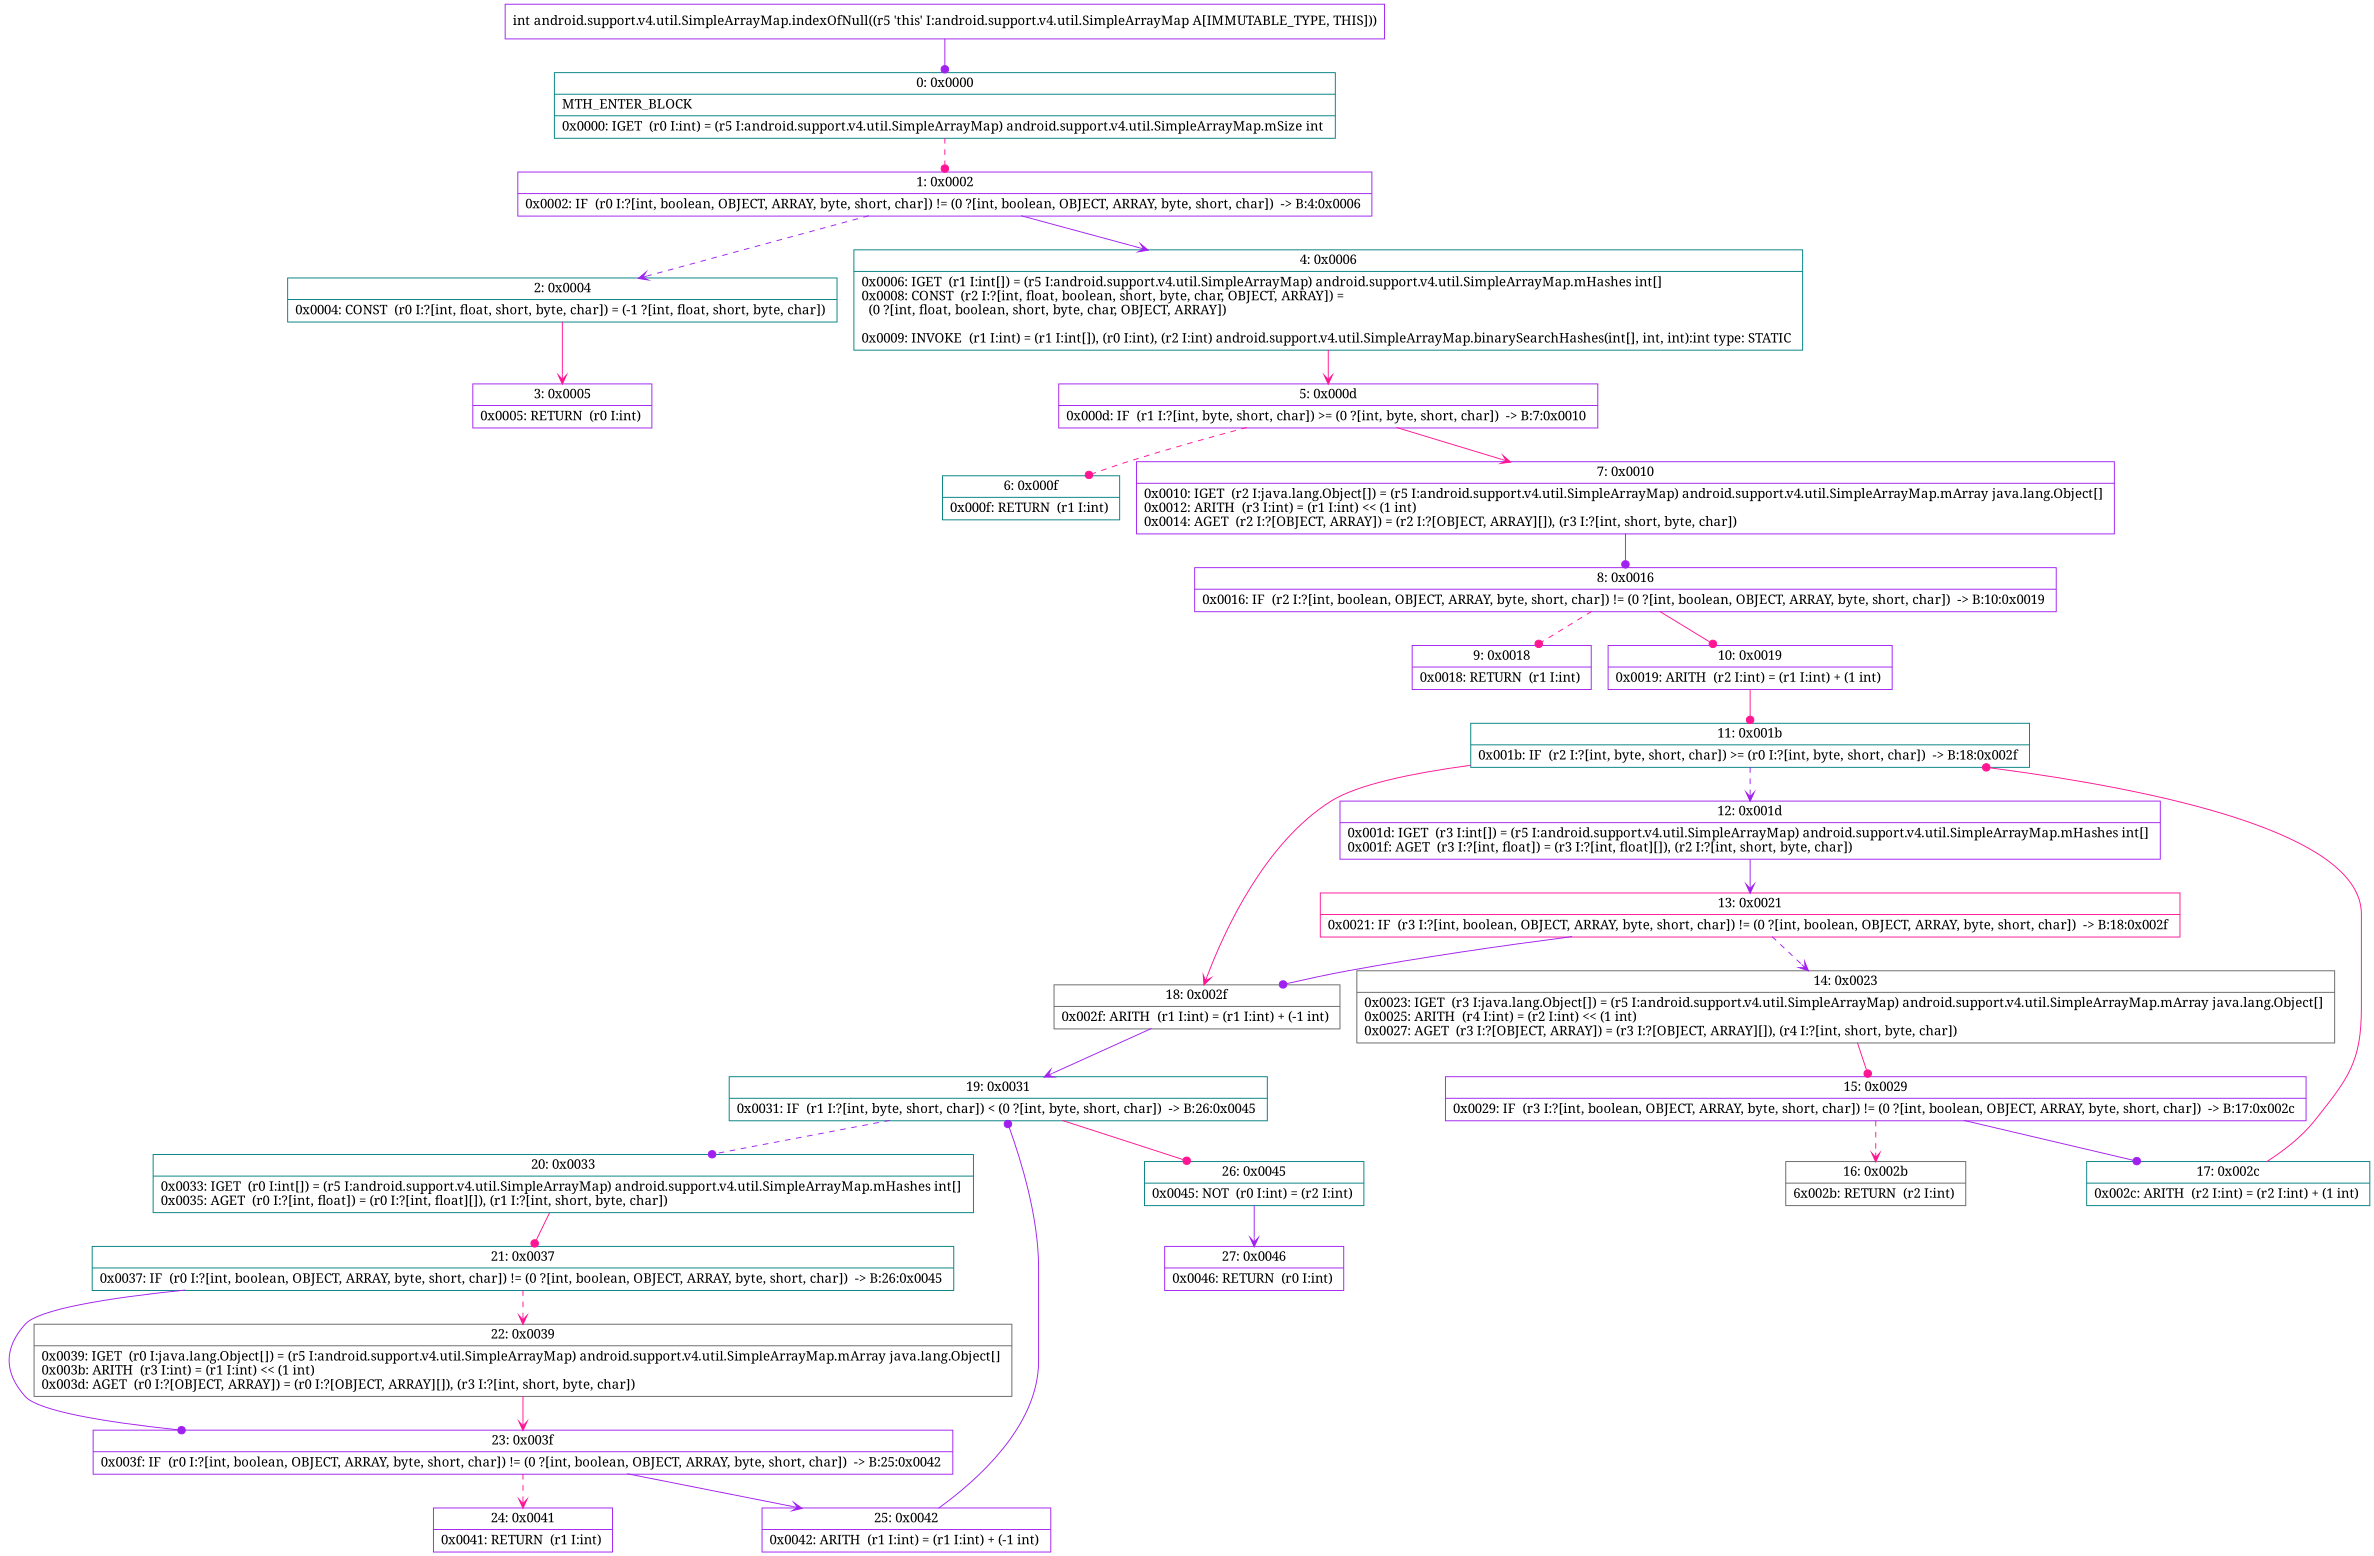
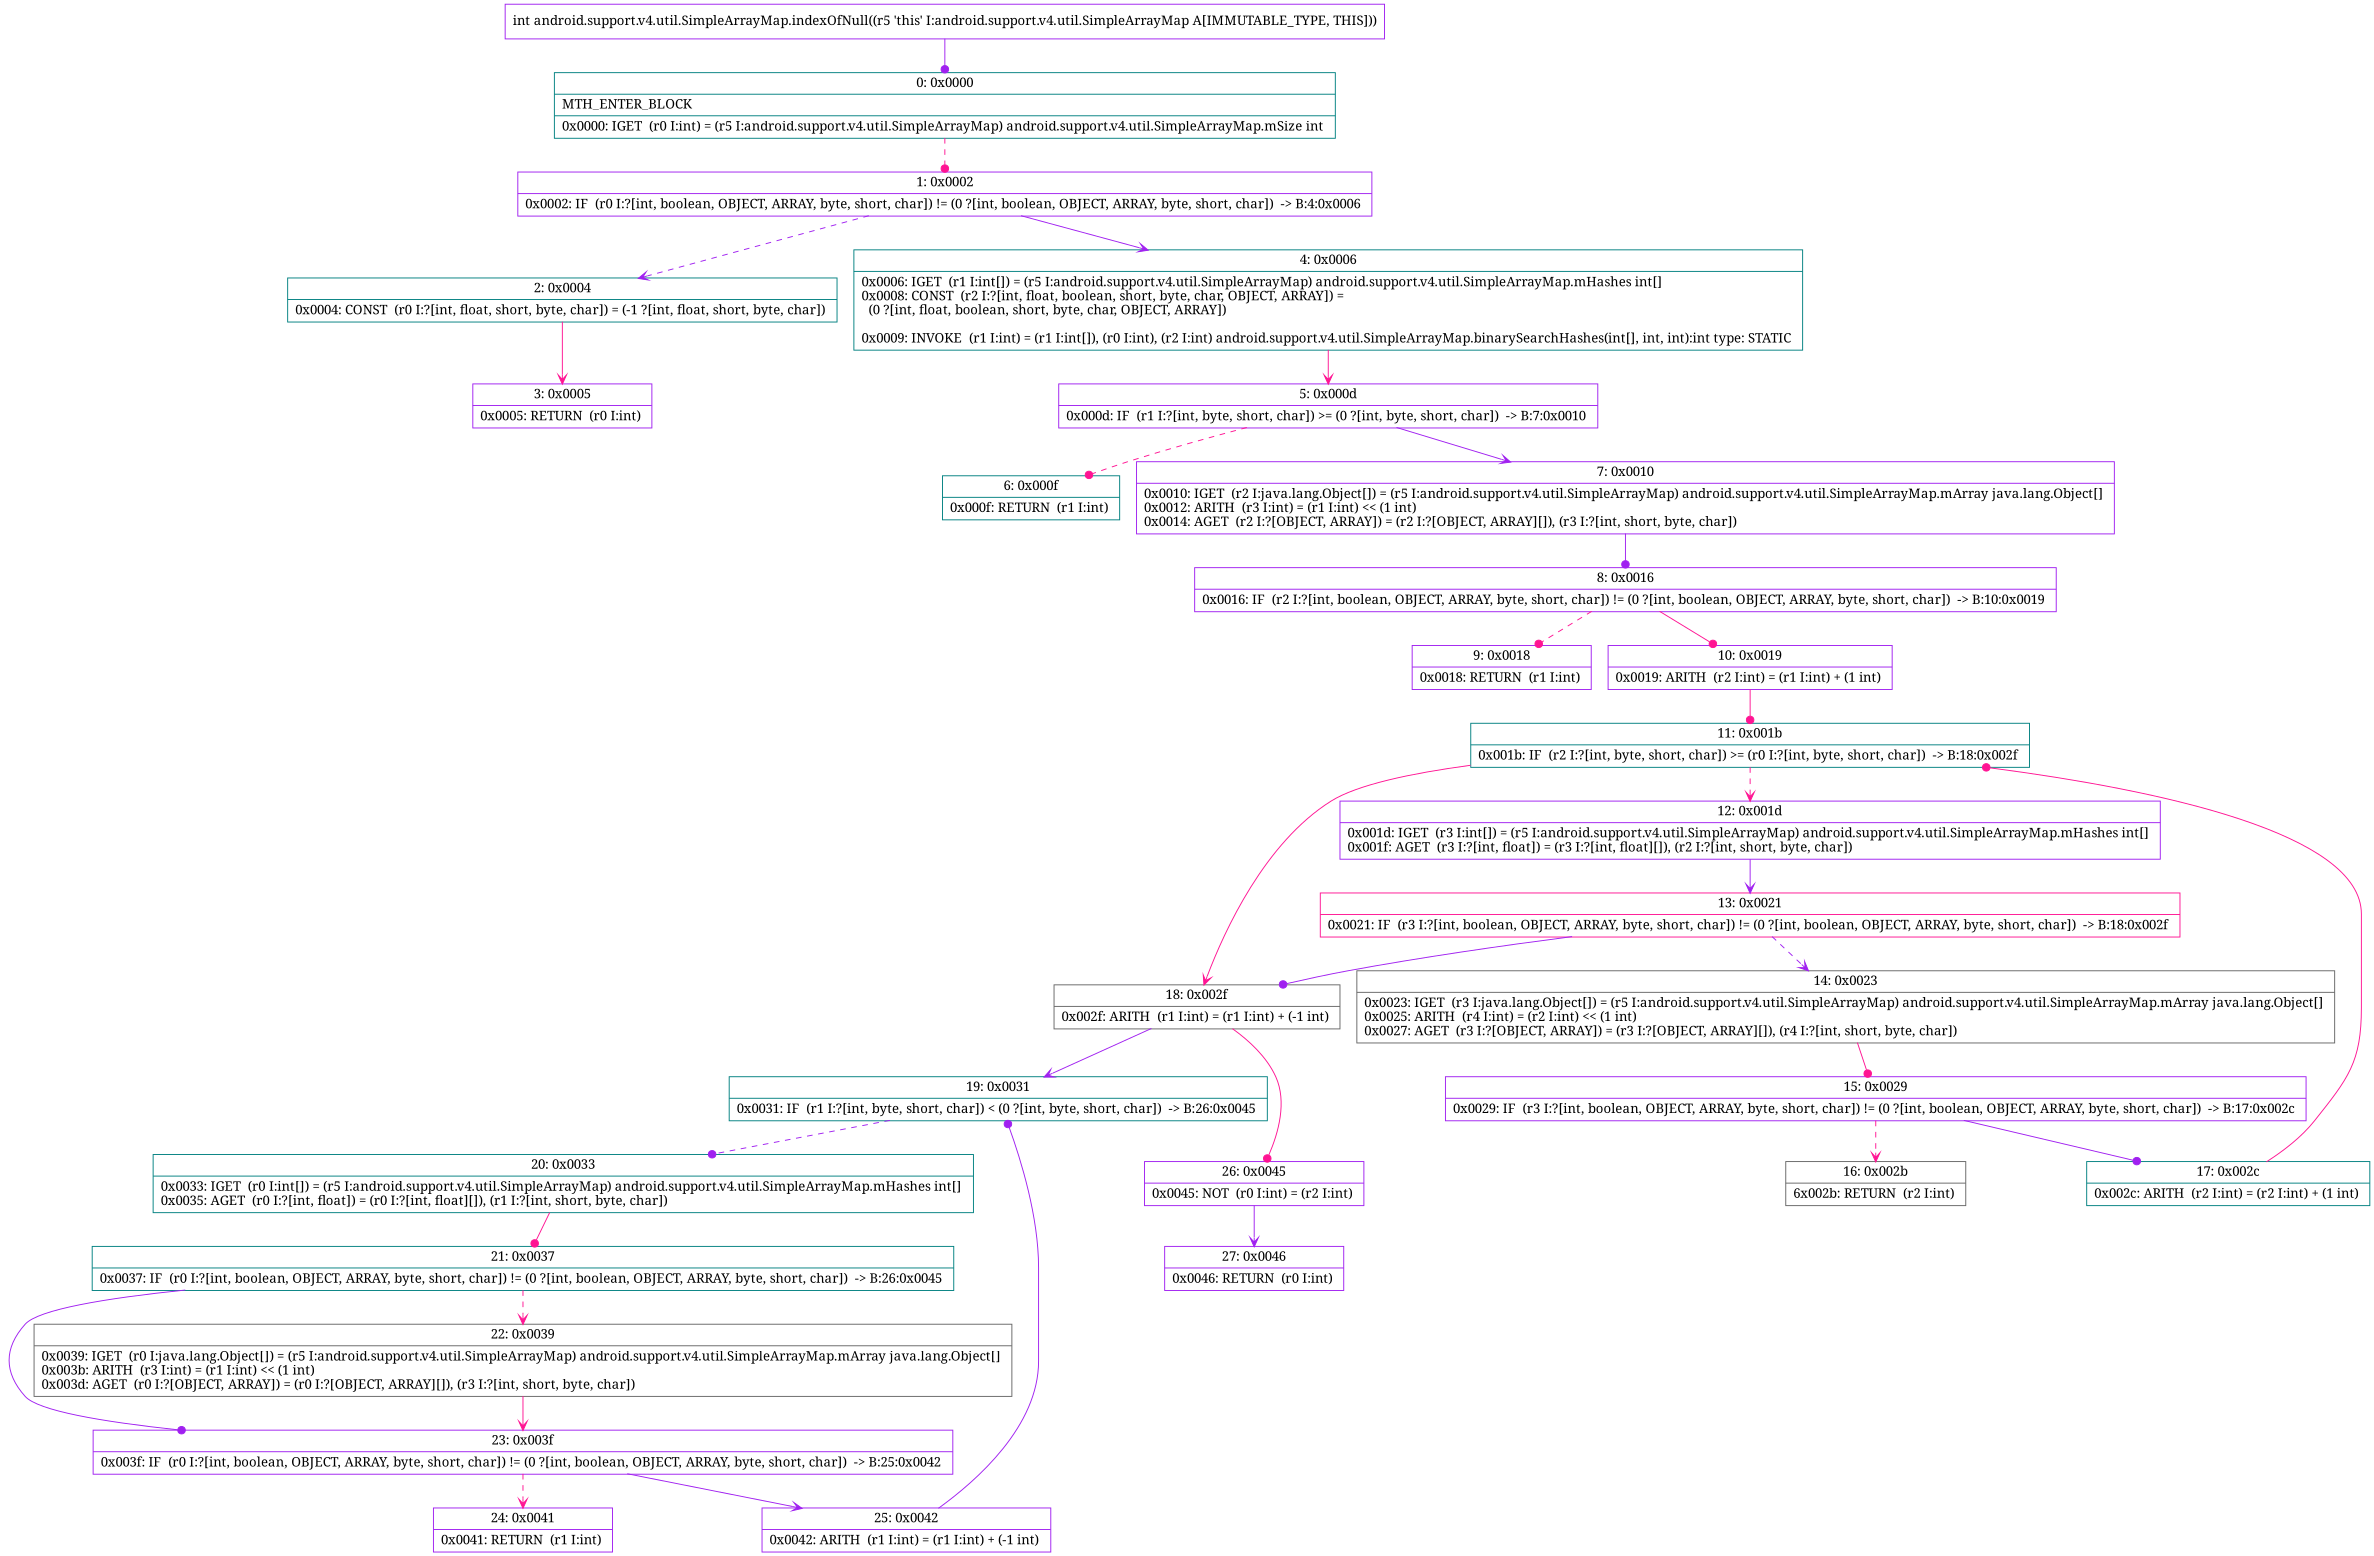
edge "5: 0x000d" -> "7: 0x0010": color deeppink -> purple
edge "11: 0x001b" -> "12: 0x001d": color purple -> deeppink
edge "19: 0x0031" -> "26: 0x0045": now "18: 0x002f" -> "26: 0x0045"
node "26: 0x0045": color teal -> purple
